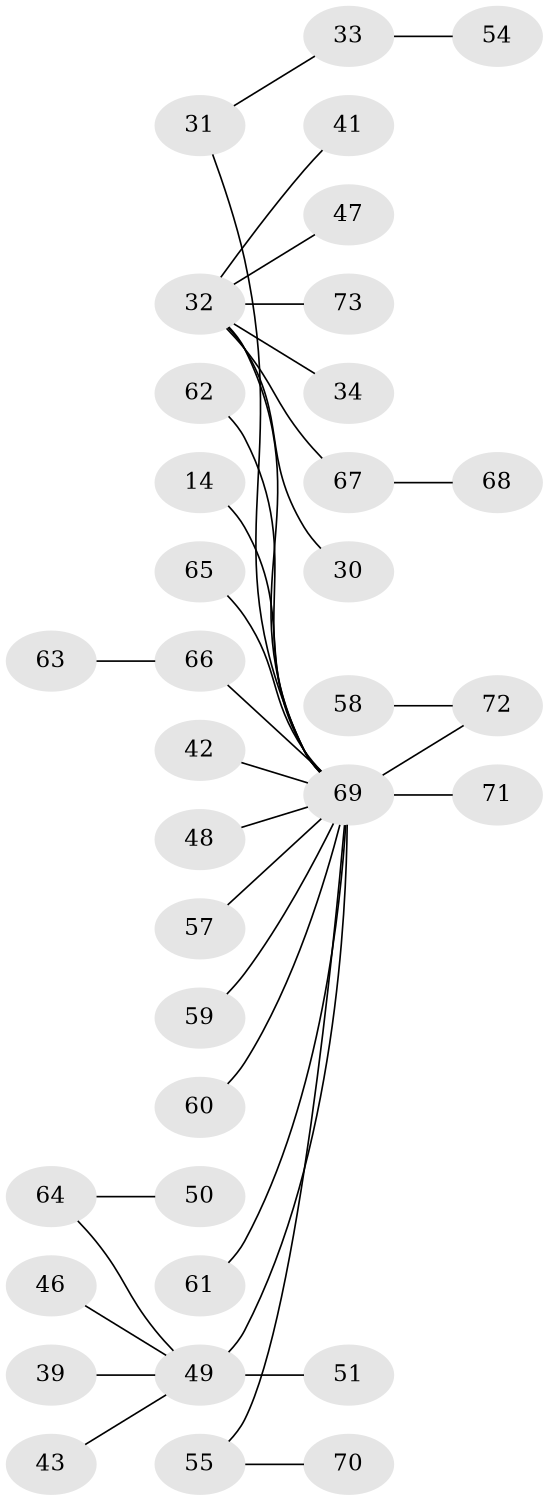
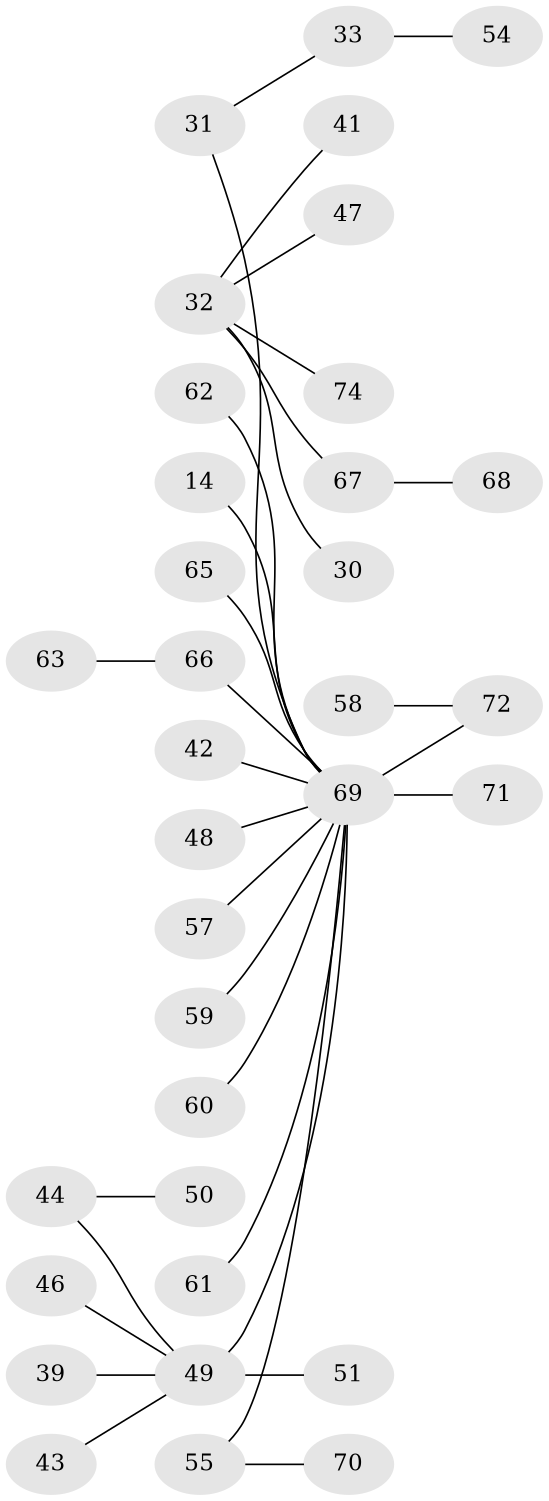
node "73": removed
node "34": label "34" -> "74"
edge "32" -- "69": removed
node "64": label "64" -> "44"
